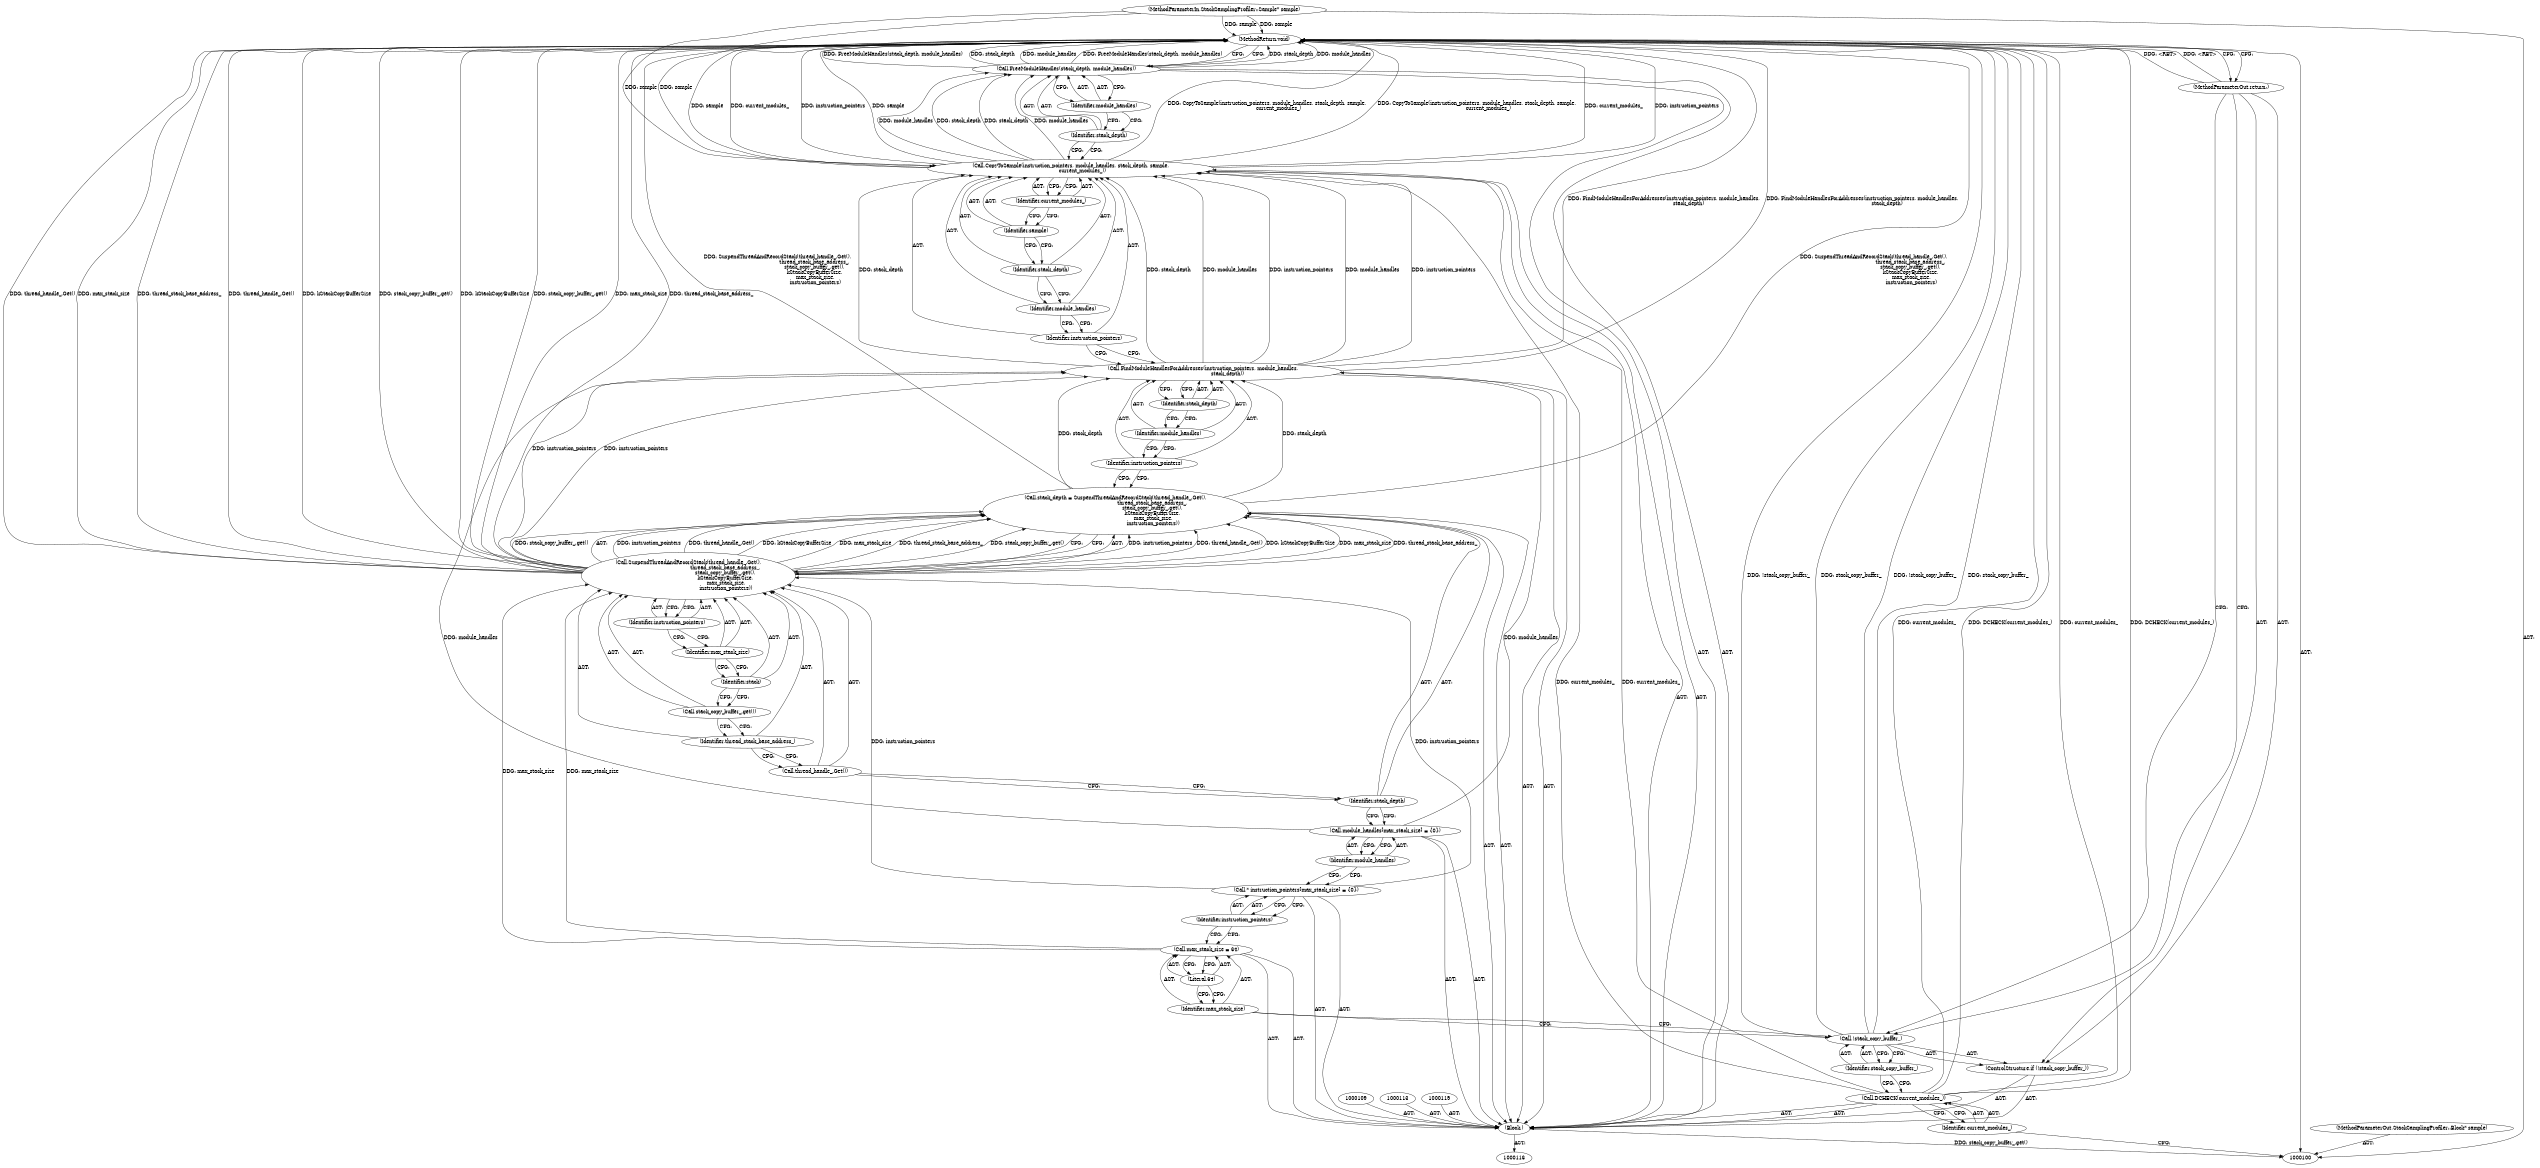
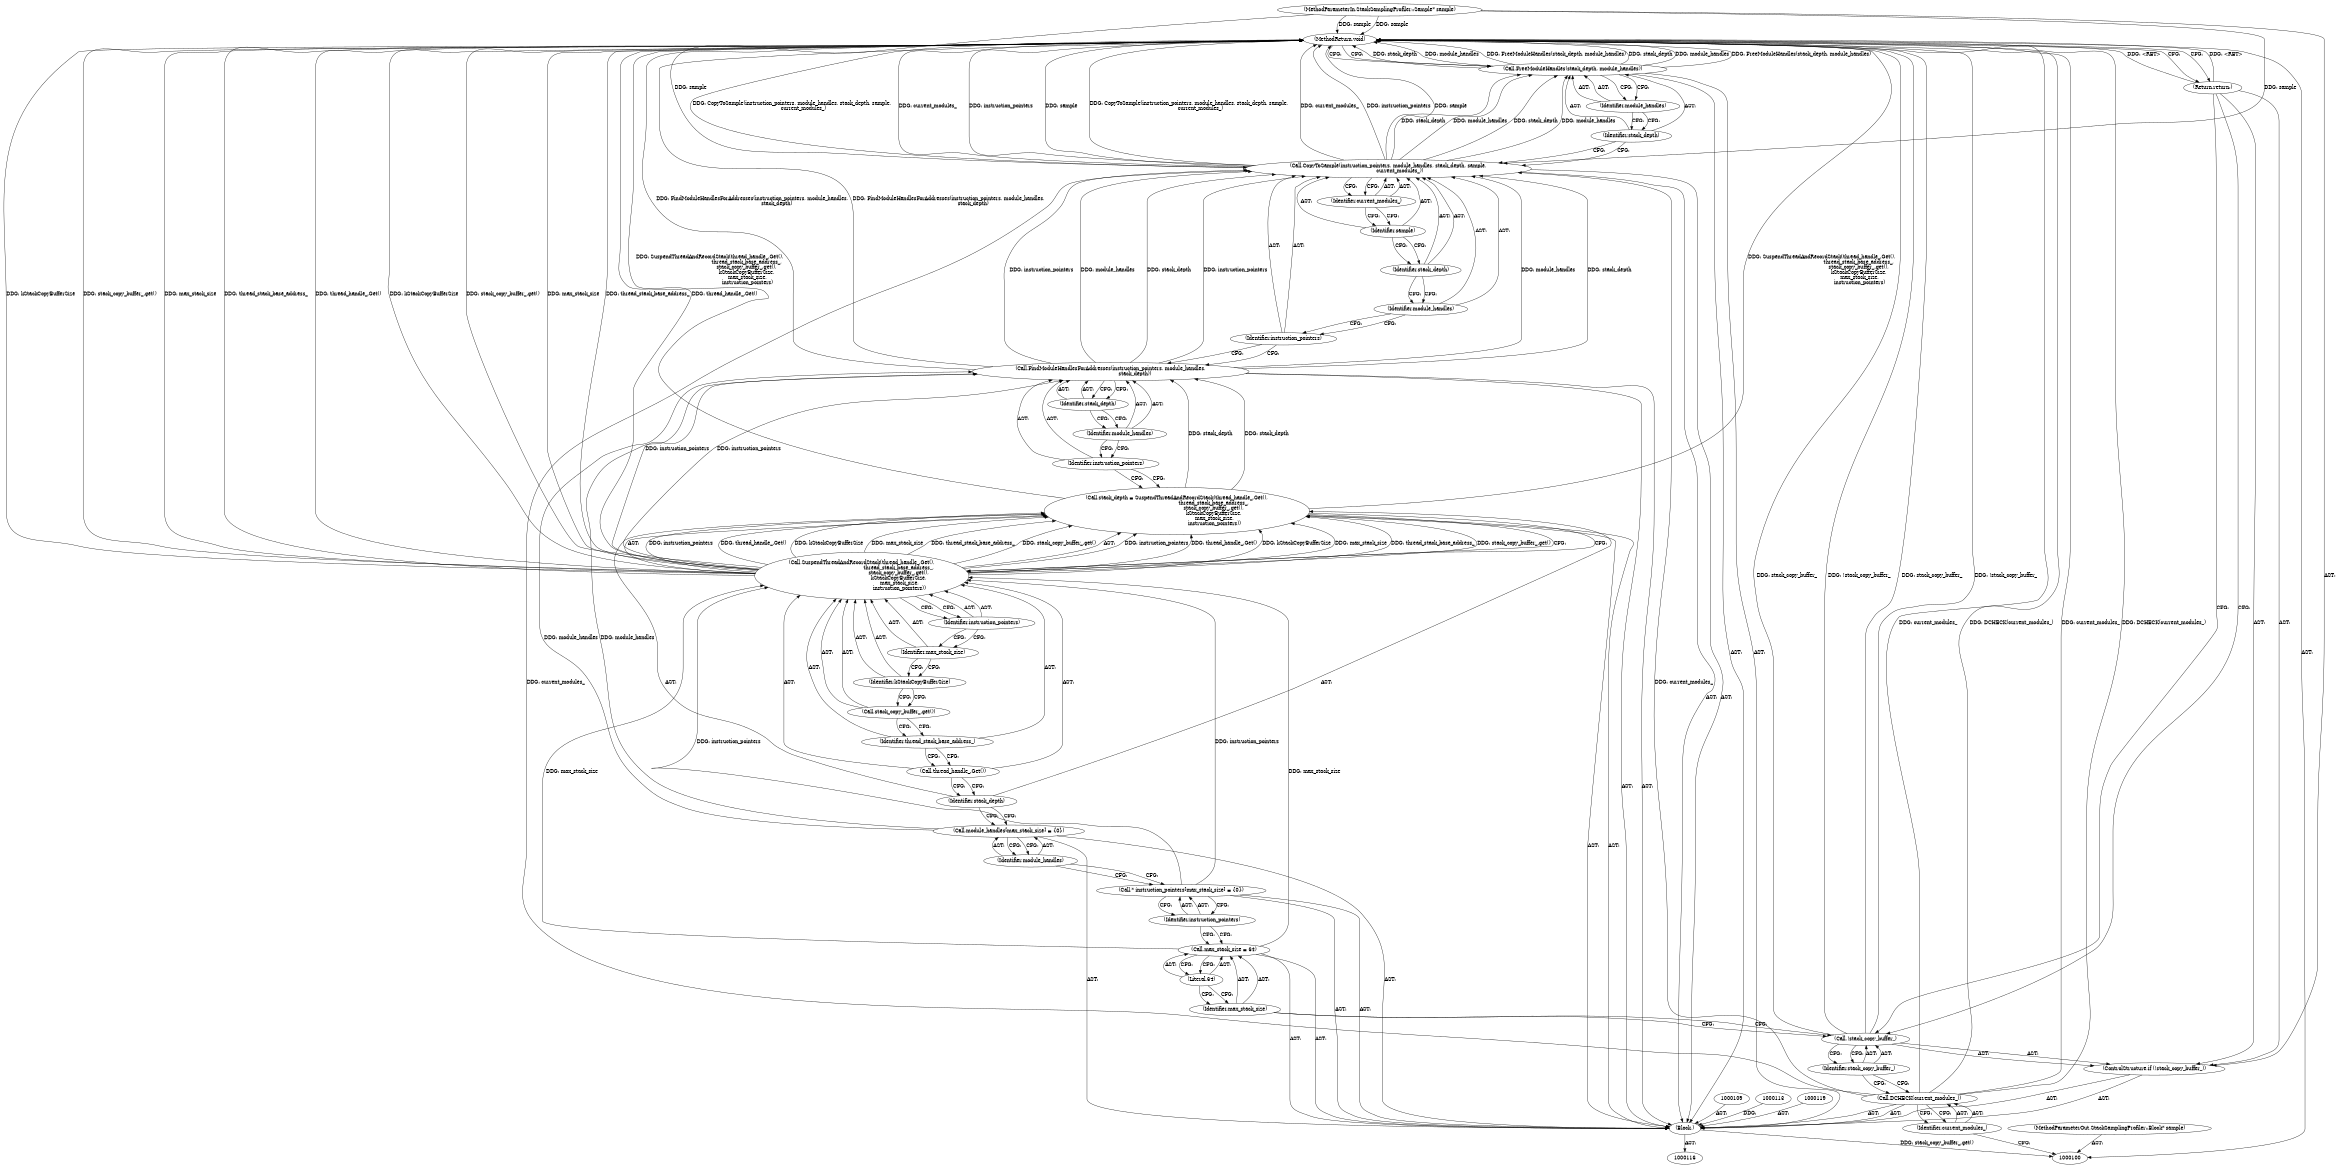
node "(MethodParameterOut,return;)": label "(MethodParameterOut,return;)" -> "(Return,return;)"
edge "(MethodParameterIn,StackSamplingProfiler::Sample* sample)" -> "1000100": now "(MethodParameterIn,StackSamplingProfiler::Sample* sample)" -> "(ControlStructure,if (!stack_copy_buffer_))"
node "(Identifier,stack)": label "(Identifier,stack)" -> "(Identifier,kStackCopyBufferSize)"
edge "1000113" -> "(Block,)": label "AST: " -> "DDG: "
